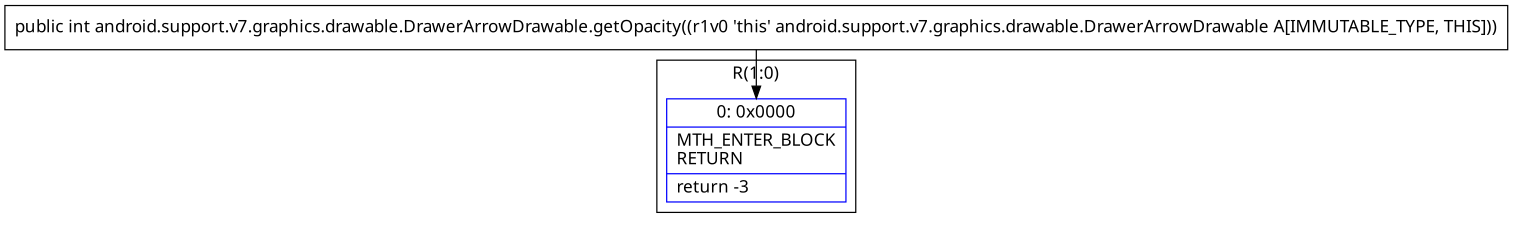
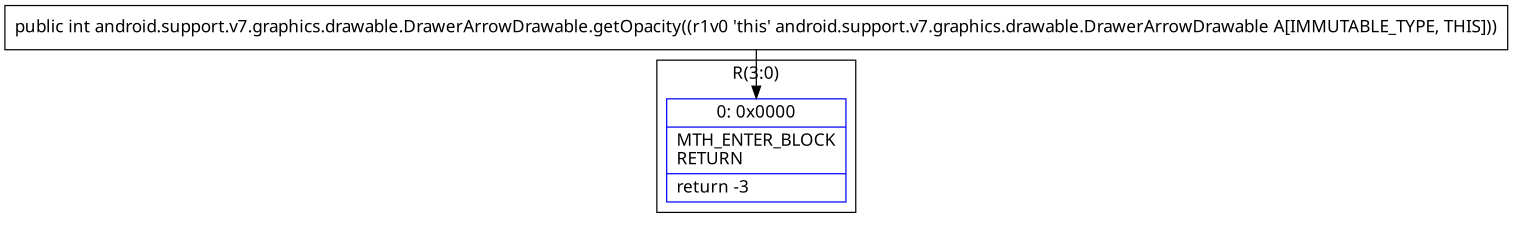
cluster "R(1:0)": label "R(1:0)" -> "R(3:0)"
